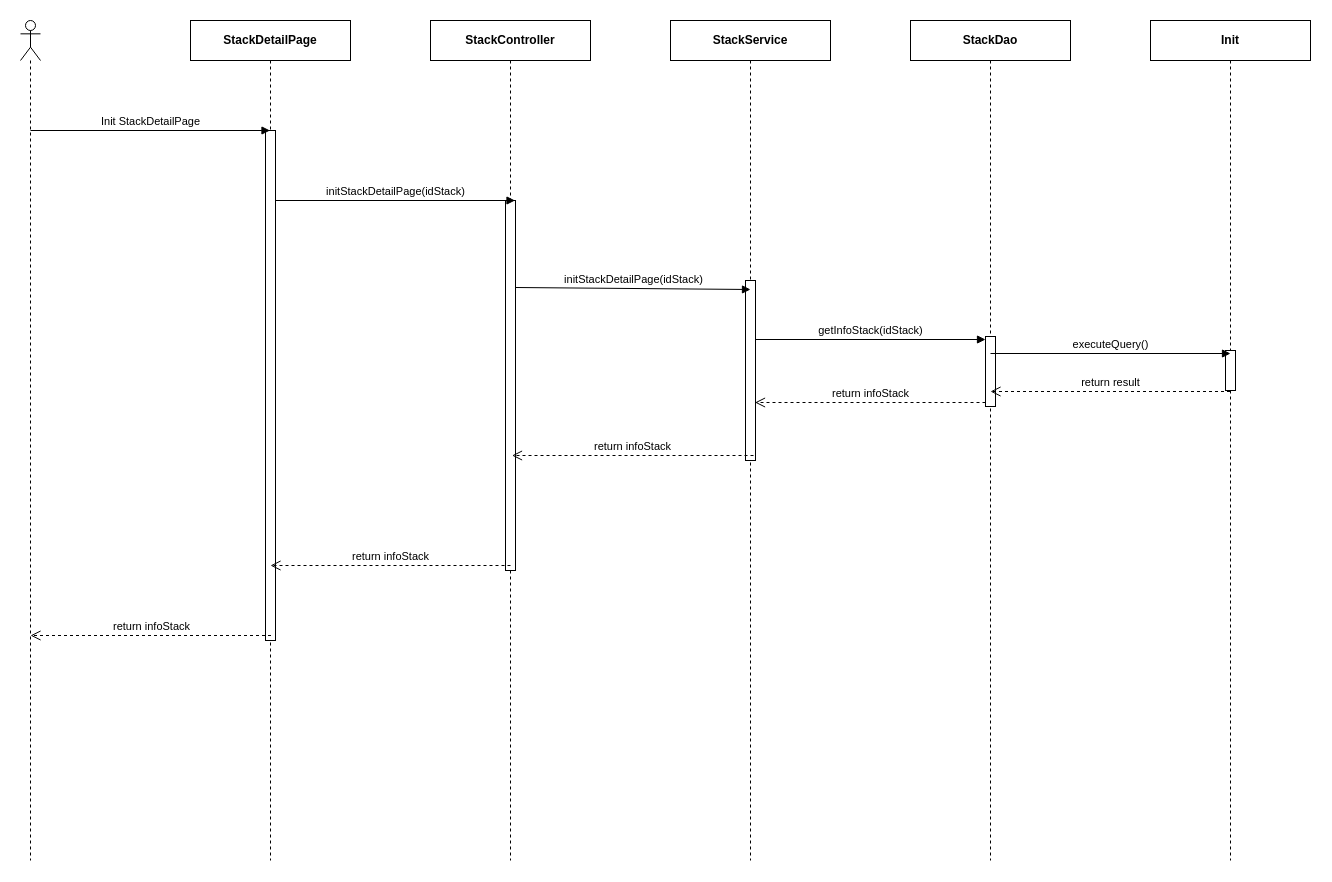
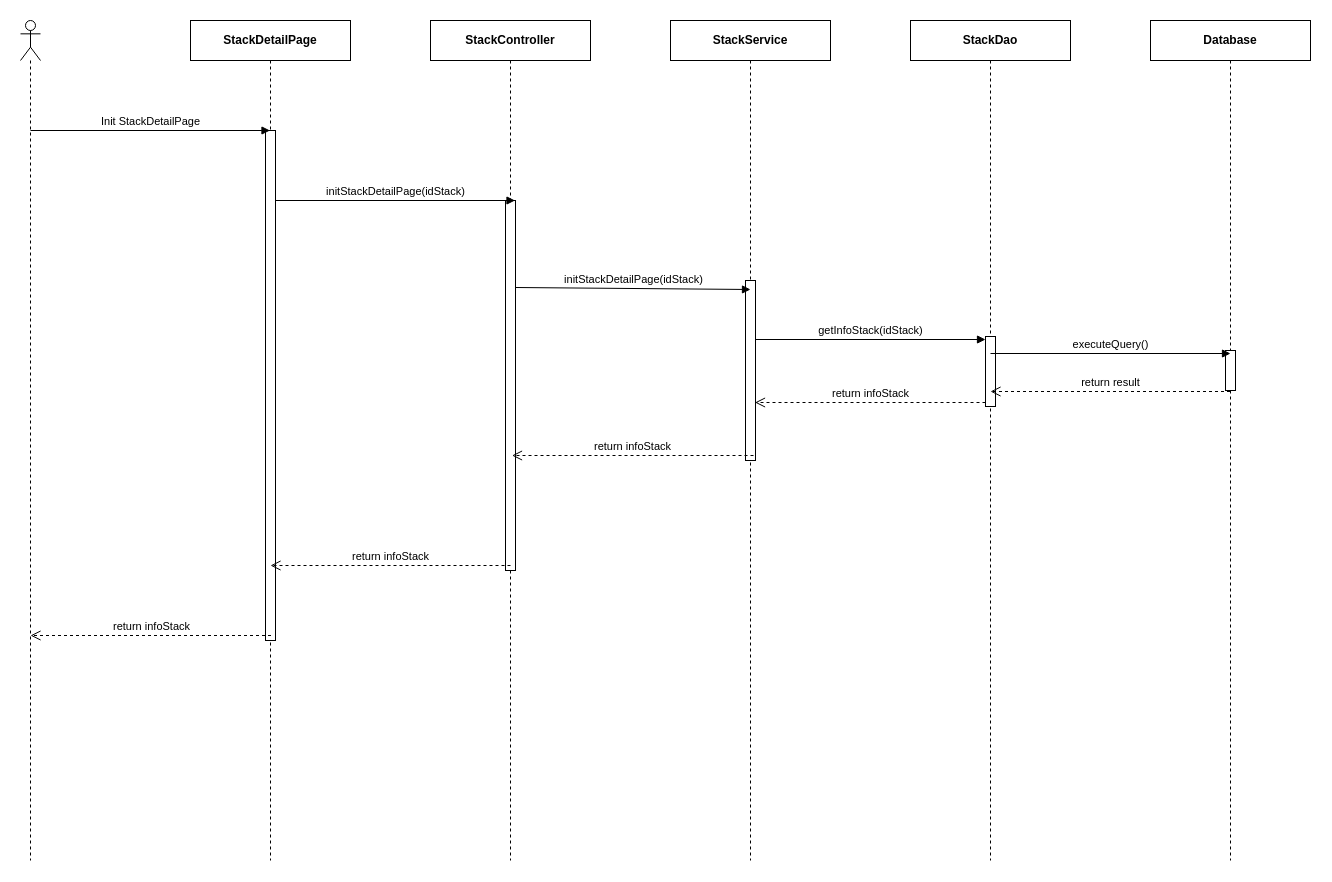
node "Init": label "Init" -> "Database"
